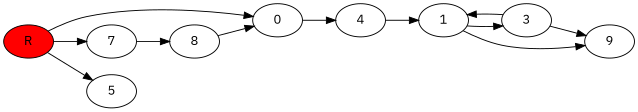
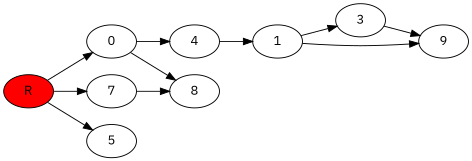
edge "3" -> "1": removed
edge "8" -> "0": reversed
